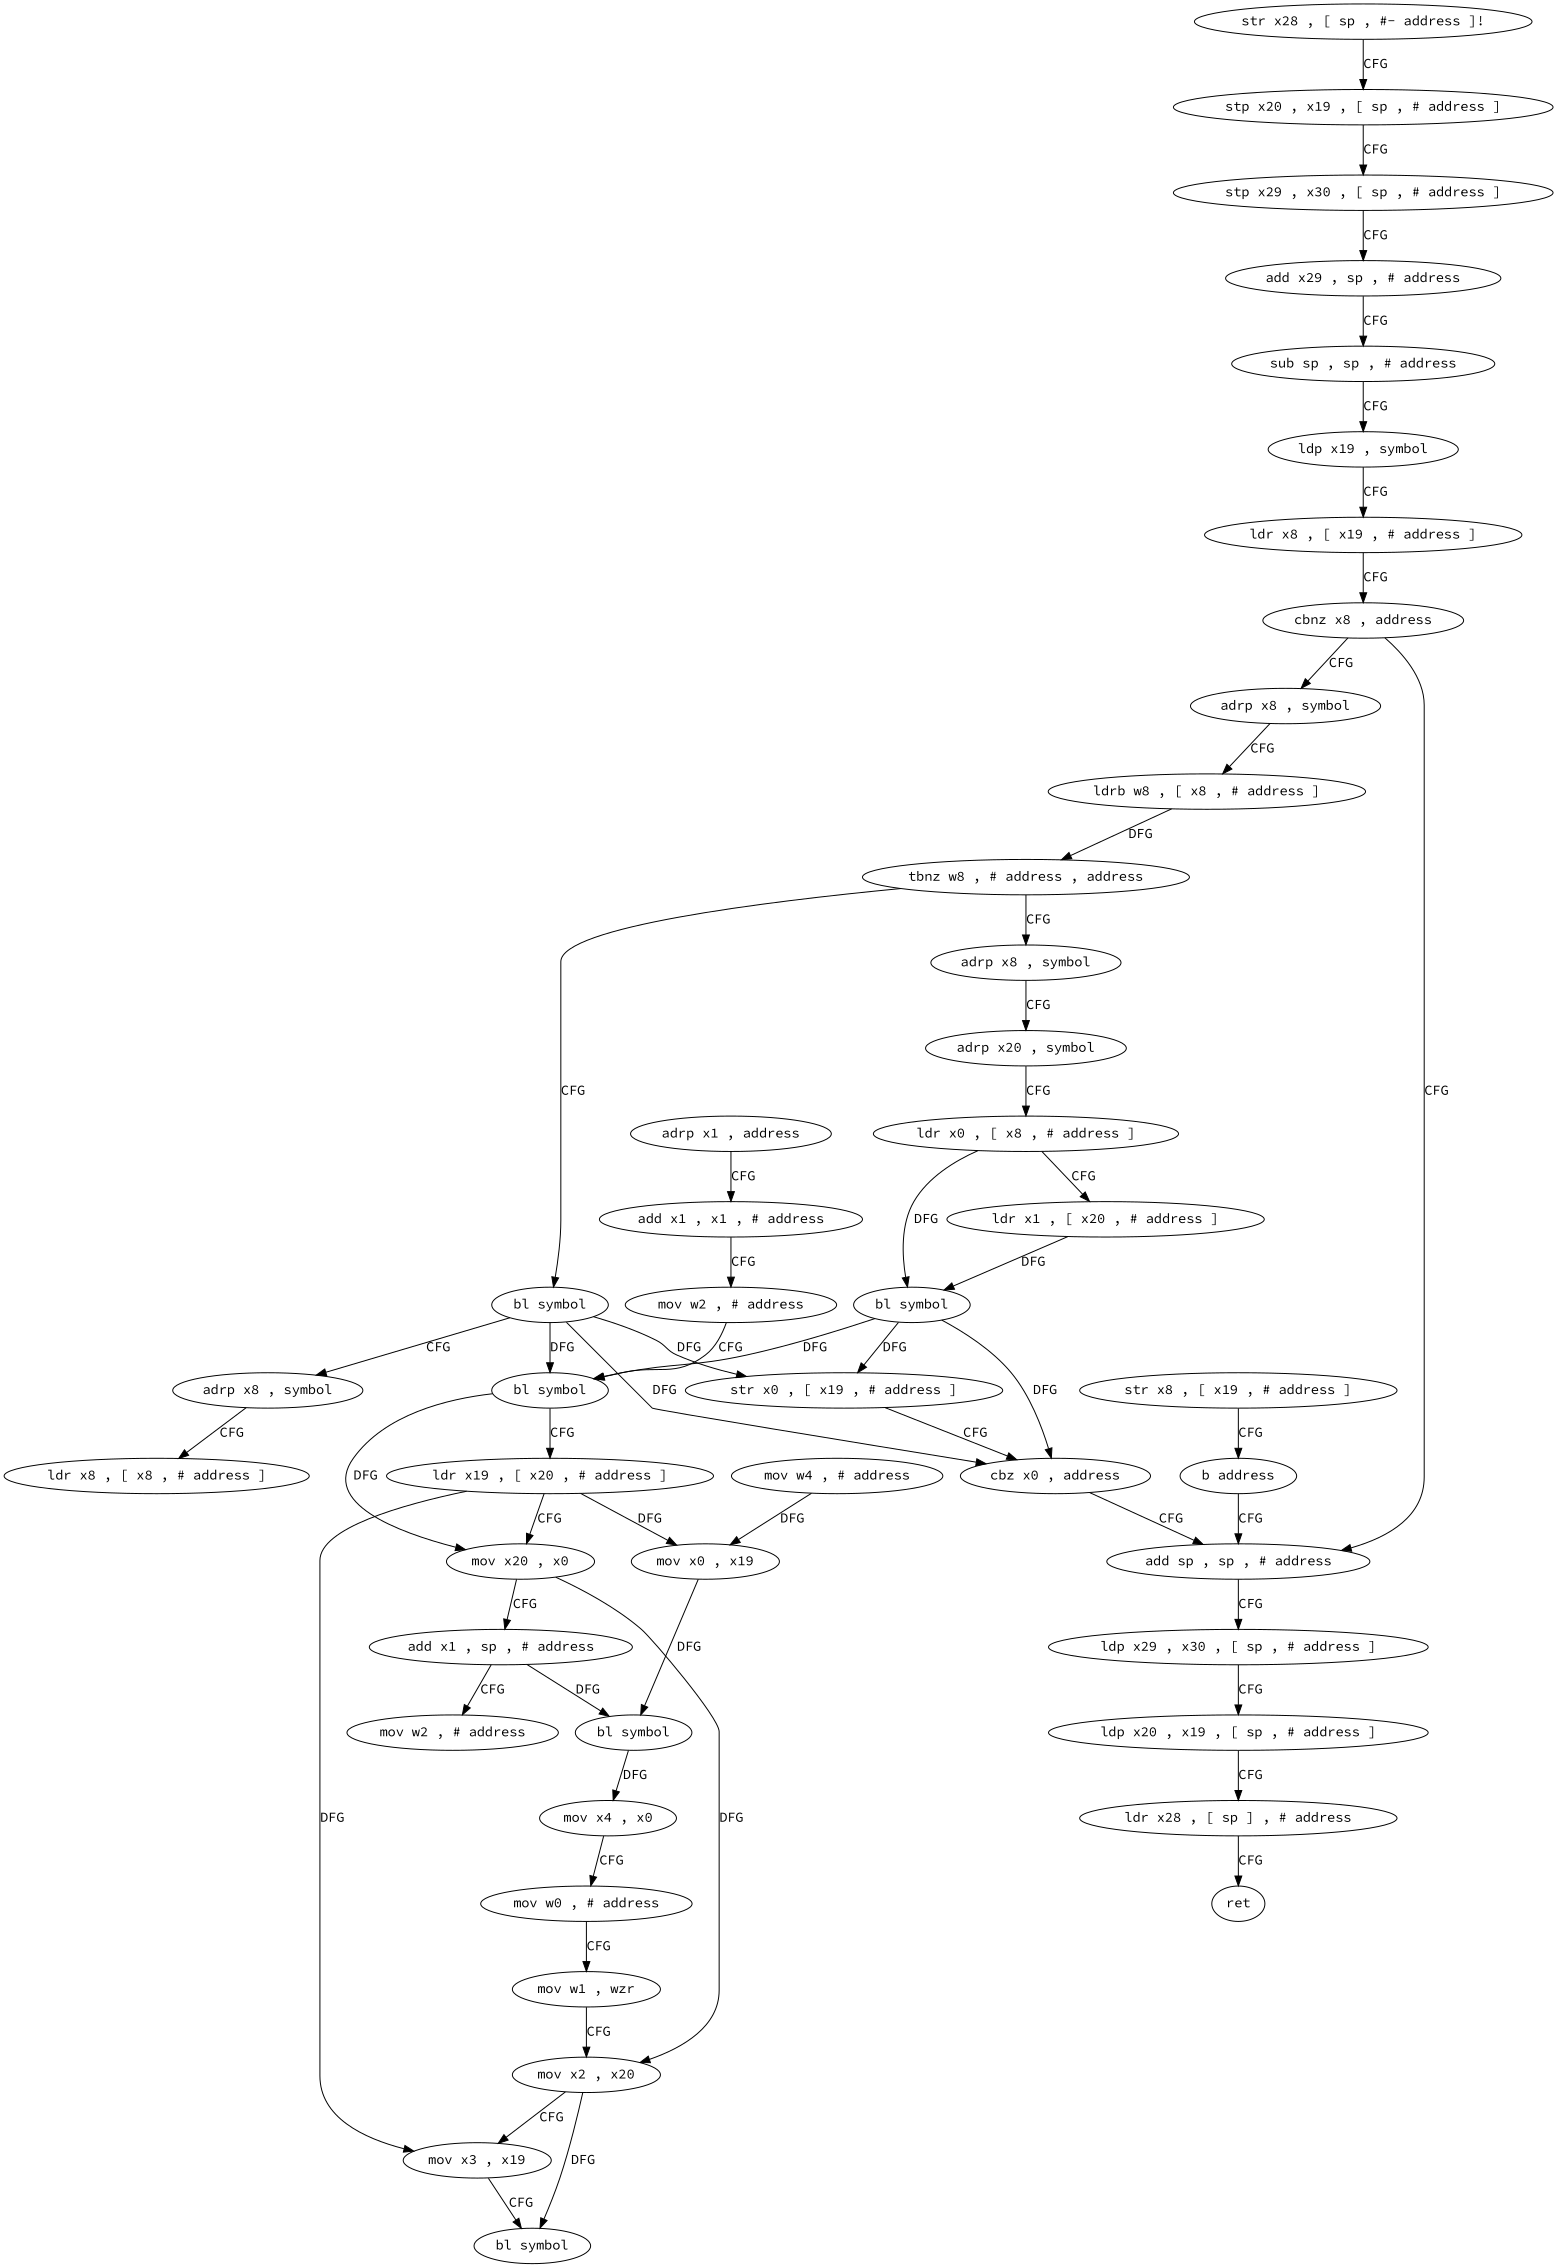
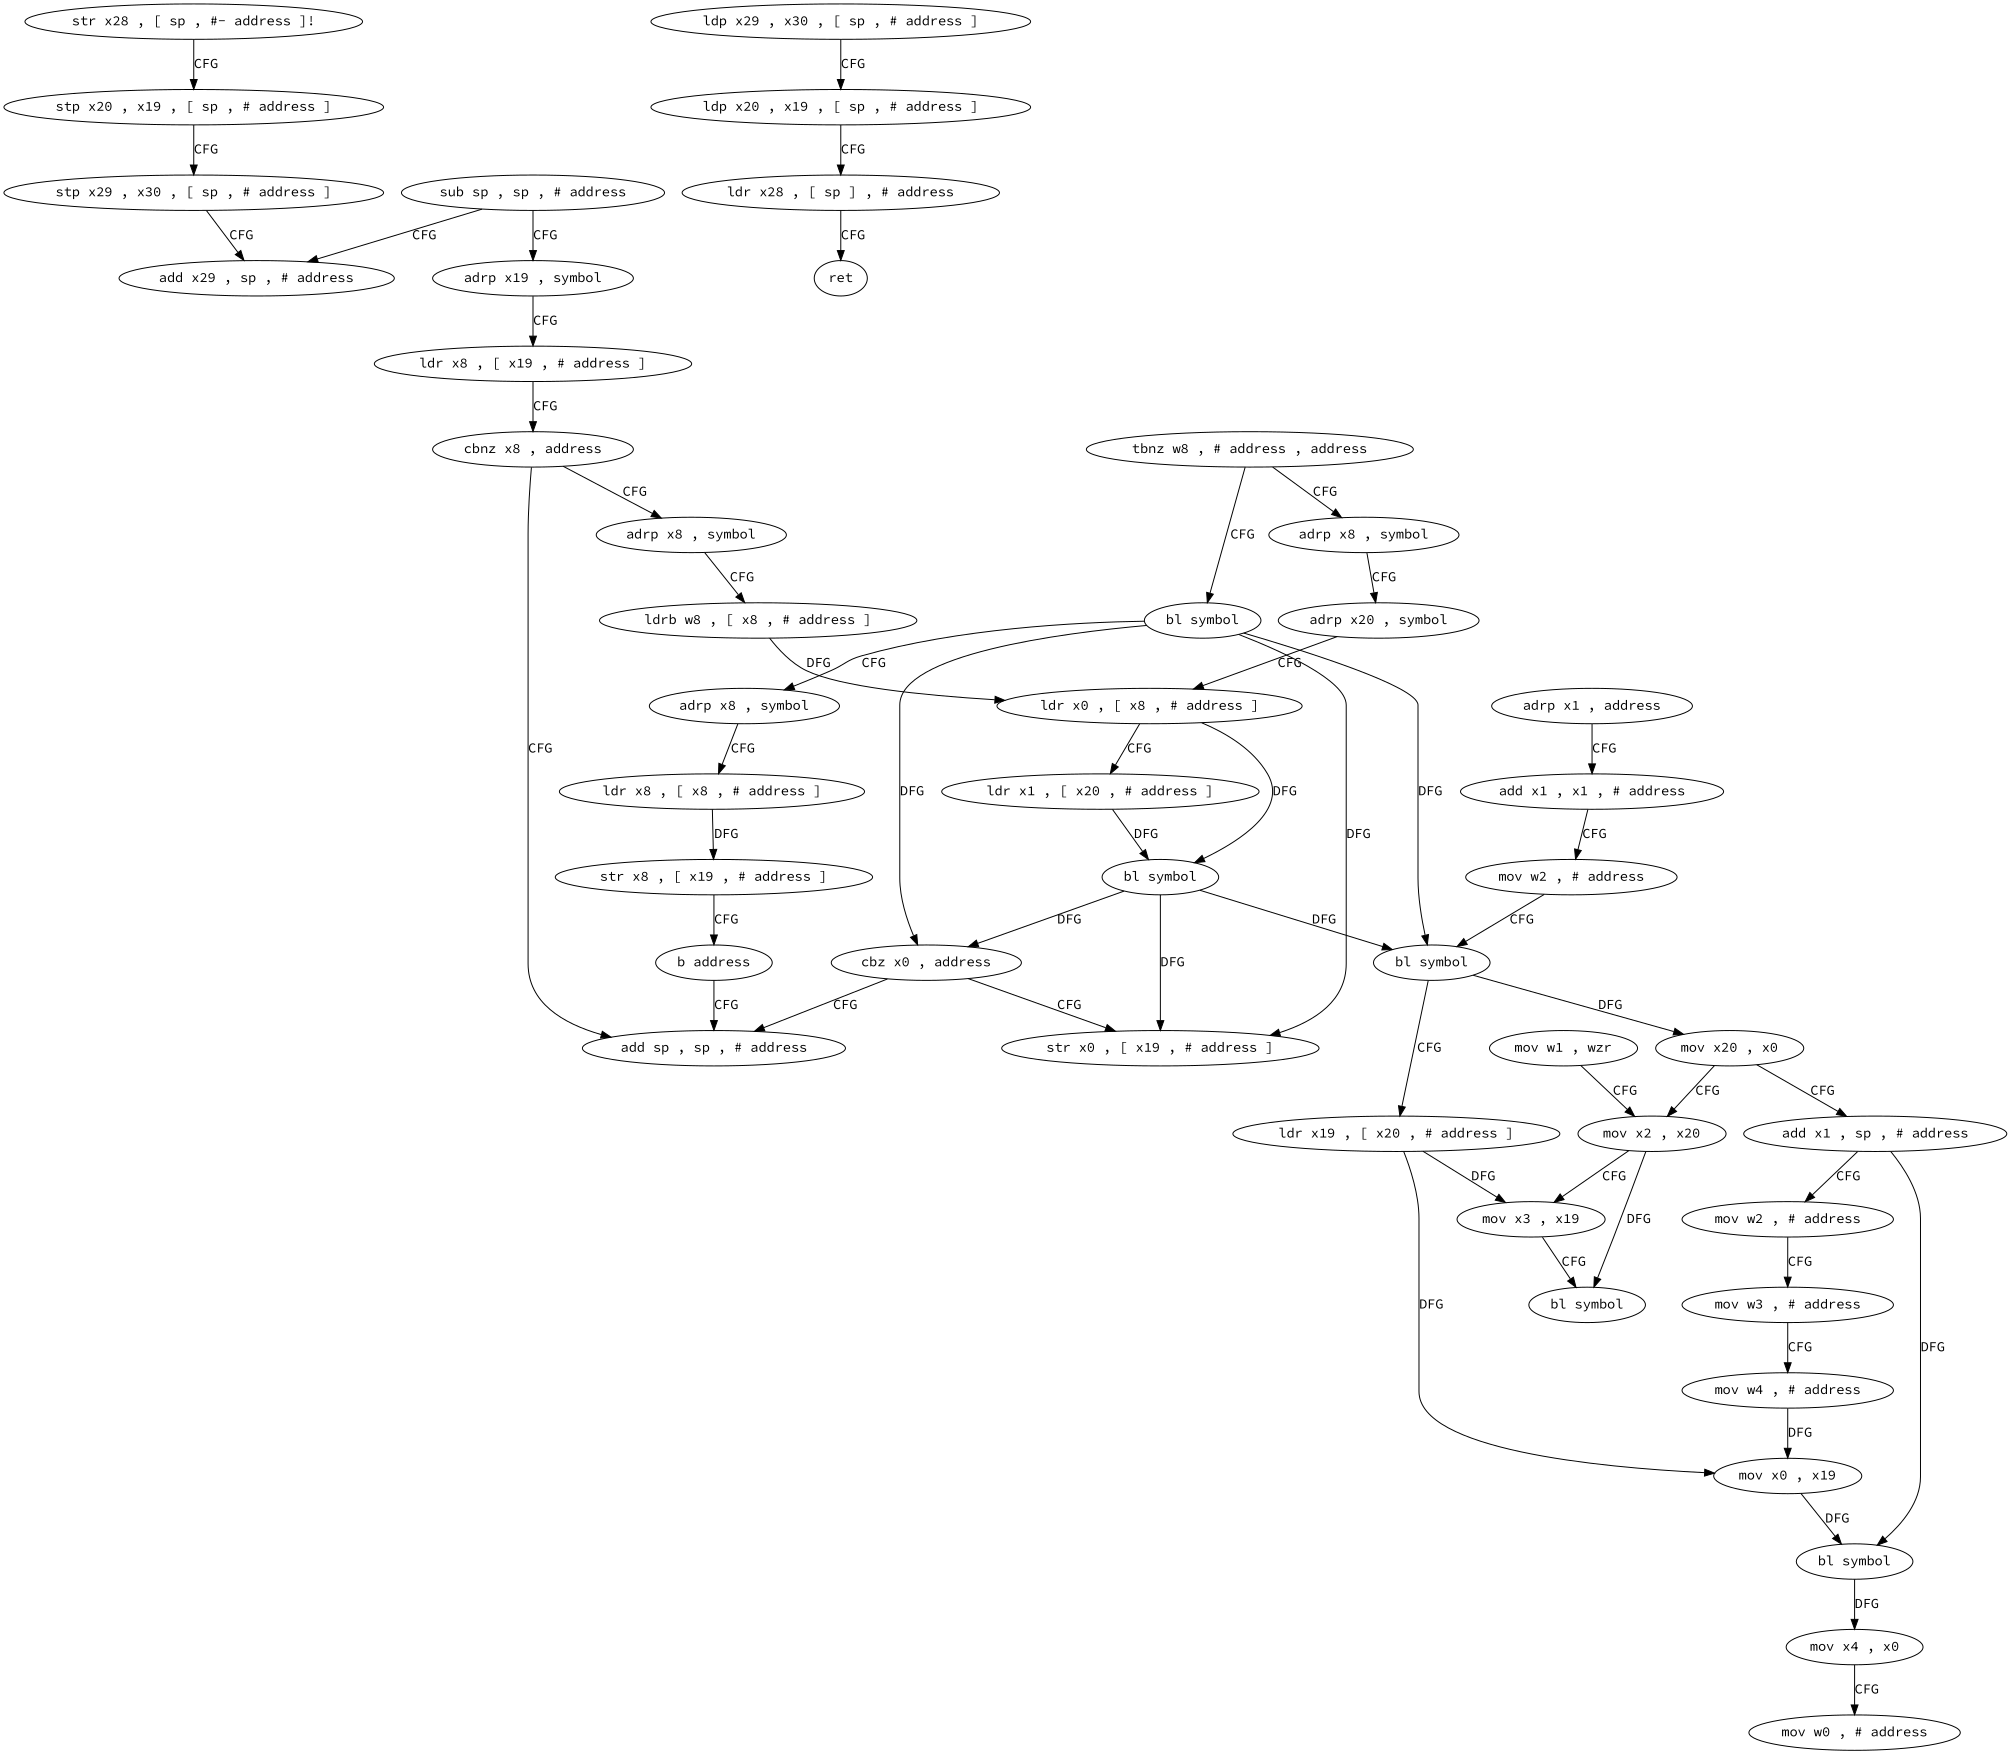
edge "add x29 , sp , # address" -> "sub sp , sp , # address": reversed
node "ldp x19 , symbol": label "ldp x19 , symbol" -> "adrp x19 , symbol"
edge "ldr x8 , [ x8 , # address ]" -> "str x8 , [ x19 , # address ]": added, label "DFG"
edge "ldrb w8 , [ x8 , # address ]" -> "tbnz w8 , # address , address": now "ldrb w8 , [ x8 , # address ]" -> "ldr x0 , [ x8 , # address ]"
node "mov w3 , # address": added
edge "str x0 , [ x19 , # address ]" -> "cbz x0 , address": reversed
edge "ldr x19 , [ x20 , # address ]" -> "mov x20 , x0": removed, label "CFG"
edge "add sp , sp , # address" -> "ldp x29 , x30 , [ sp , # address ]": removed, label "CFG"
edge "mov x20 , x0" -> "mov x2 , x20": label "DFG" -> "CFG"
edge "mov w0 , # address" -> "mov w1 , wzr": removed, label "CFG"
